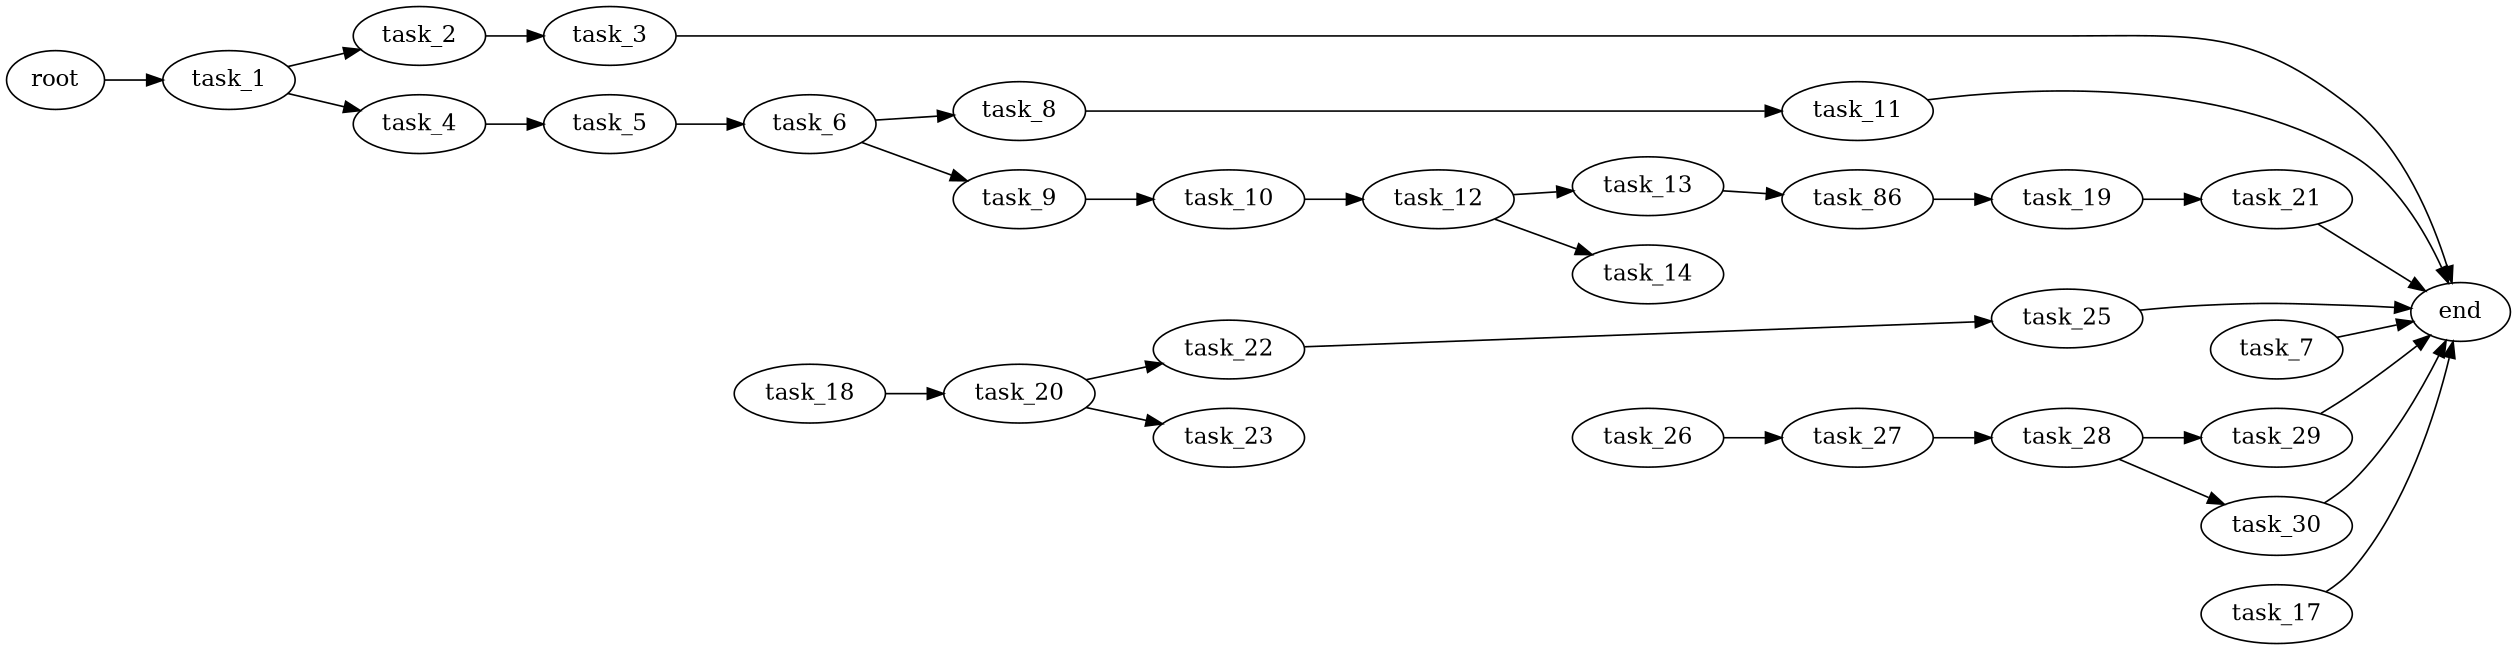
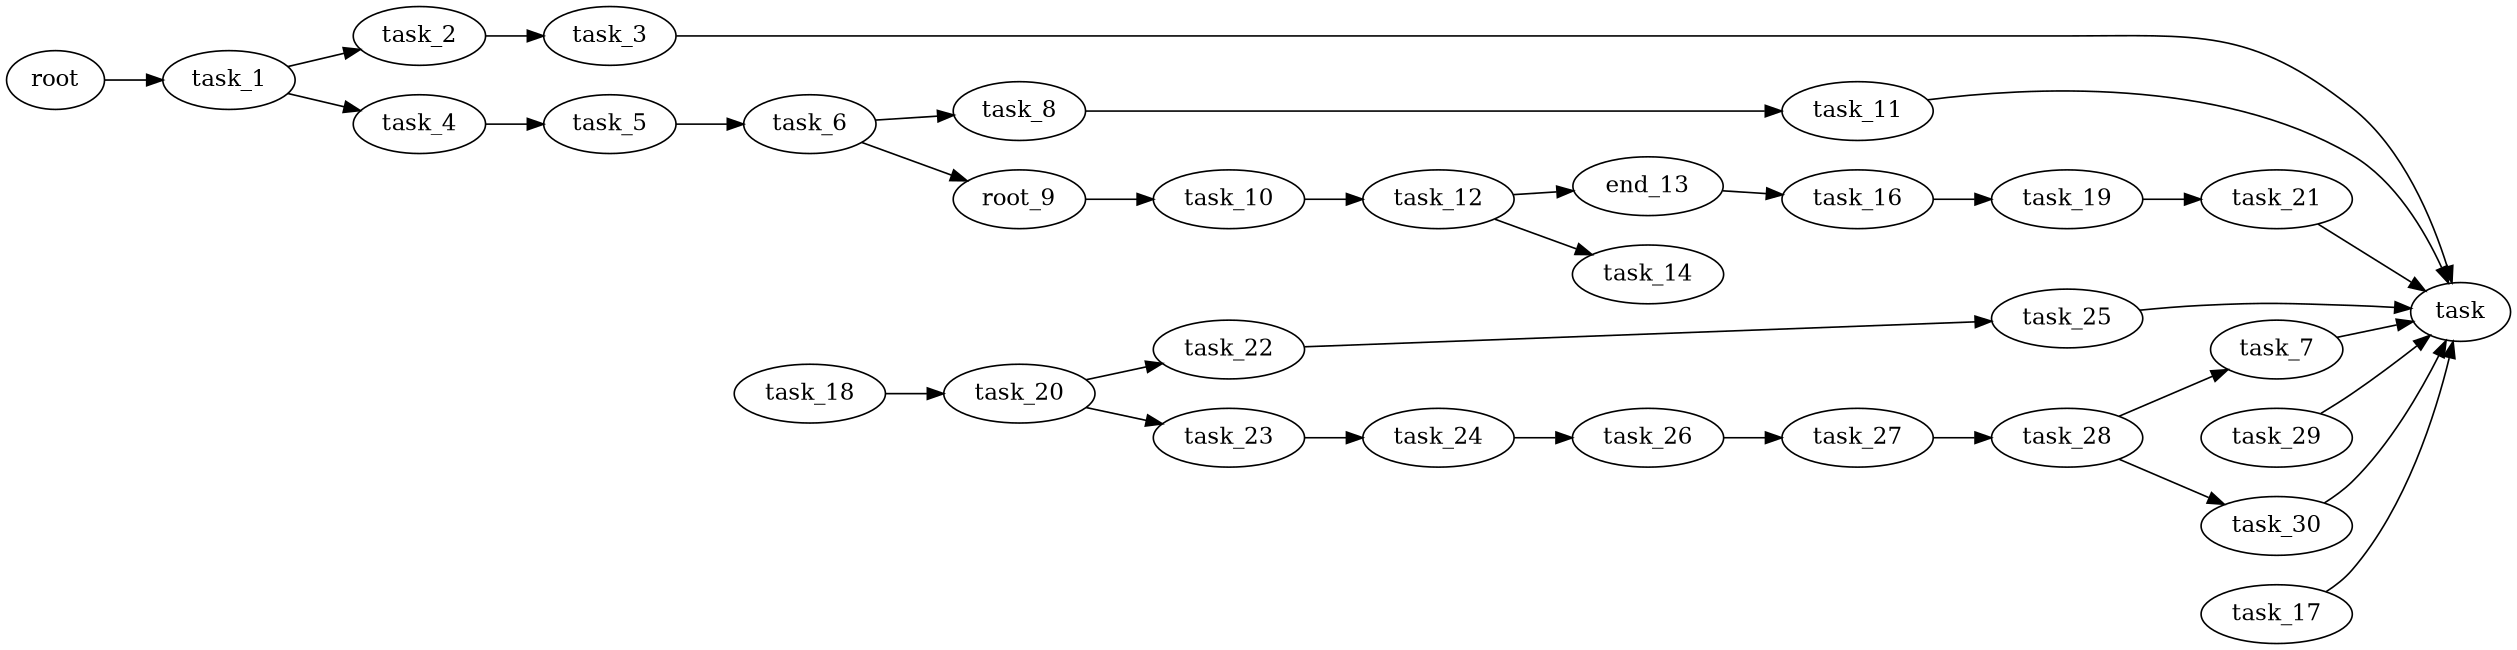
node "task_13": label "task_13" -> "end_13"
node "task_9": label "task_9" -> "root_9"
node "task_86": label "task_86" -> "task_16"
node "end": label "end" -> "task"
node "task_24": added
edge "task_28" -> "task_29": now "task_28" -> "task_7"
